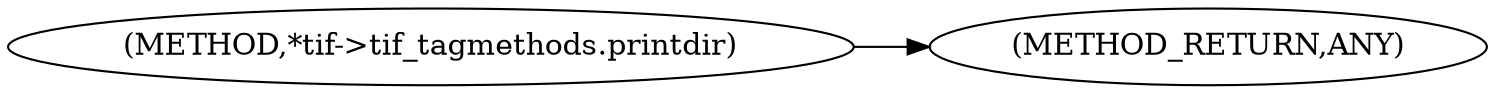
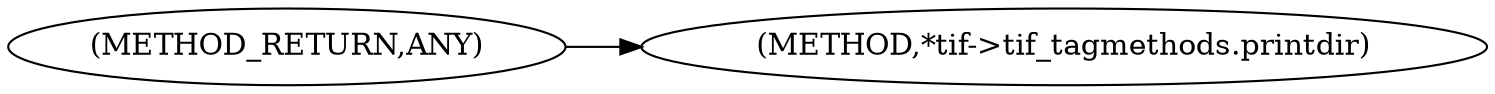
edge "(METHOD,*tif->tif_tagmethods.printdir)" -> "(METHOD_RETURN,ANY)": reversed
